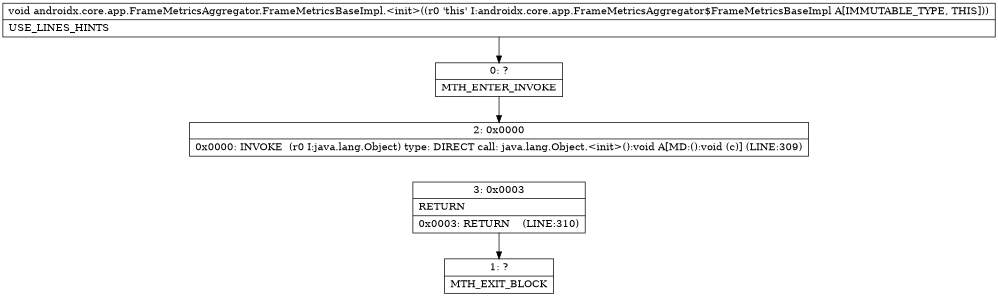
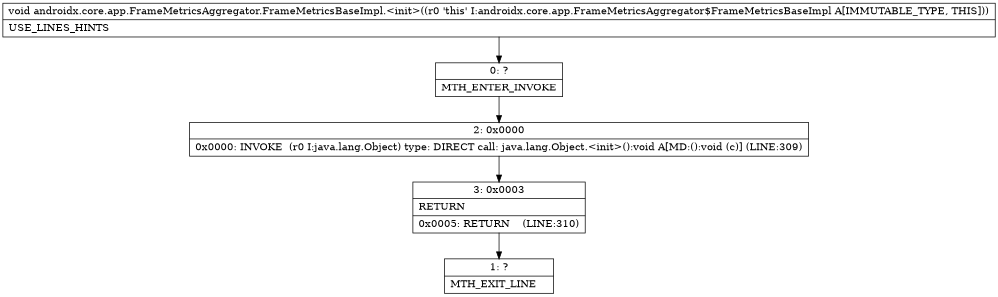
edge "2: 0x0000" -> "3: 0x0003": added
node "3: 0x0003": text "0x0003: RETURN    (LINE:310)" -> "0x0005: RETURN    (LINE:310)"
node "1: ?": text "MTH_EXIT_BLOCK" -> "MTH_EXIT_LINE"
